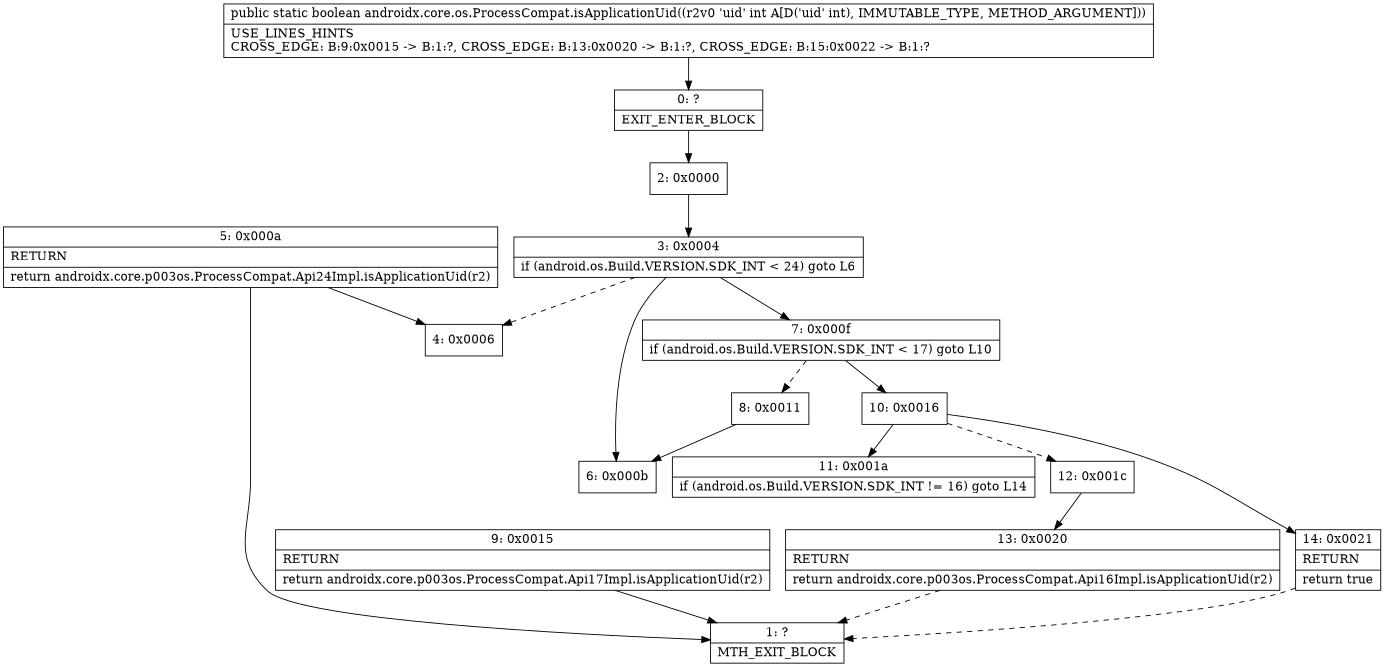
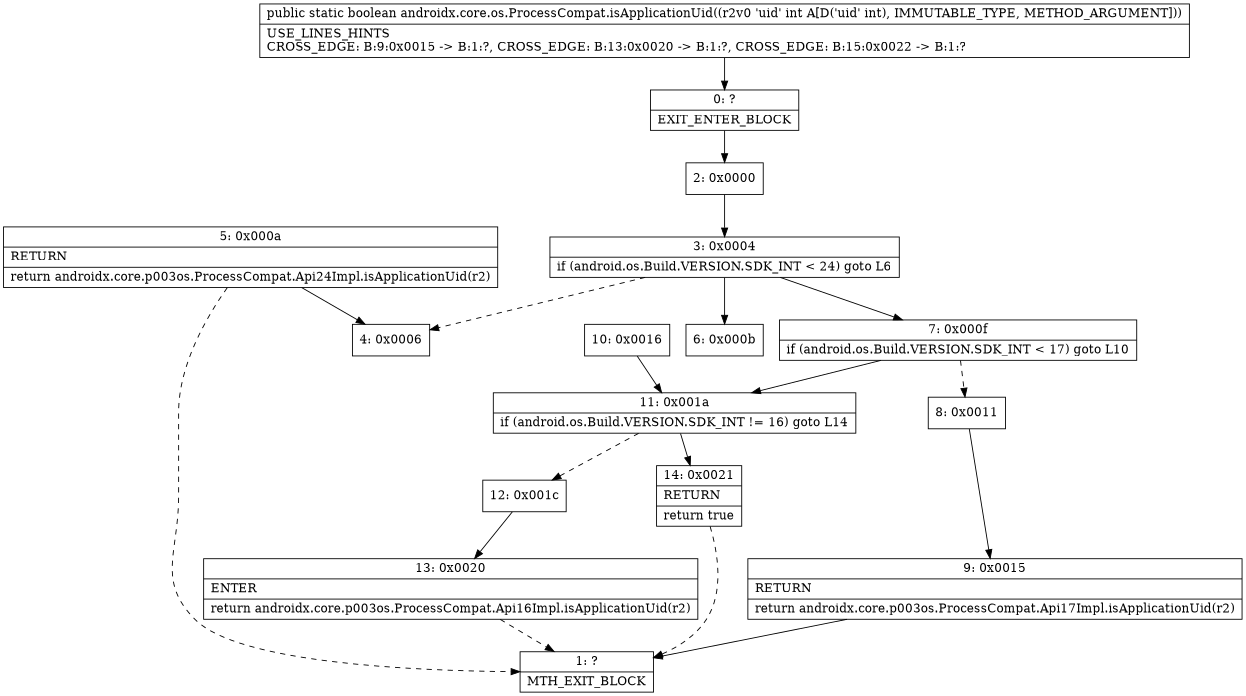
edge "7: 0x000f" -> "10: 0x0016": now "7: 0x000f" -> "11: 0x001a"
edge "10: 0x0016" -> "12: 0x001c": now "11: 0x001a" -> "12: 0x001c"
edge "8: 0x0011" -> "6: 0x000b": now "8: 0x0011" -> "9: 0x0015"
edge "10: 0x0016" -> "14: 0x0021": now "11: 0x001a" -> "14: 0x0021"
node "13: 0x0020": text "RETURN" -> "ENTER"
edge "5: 0x000a" -> "1: ?": style solid -> dashed
